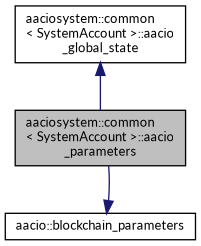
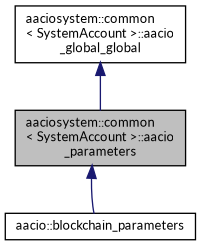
node "aaciosystem::common < SystemAccount >::aacio _global_state": label "aaciosystem::common < SystemAccount >::aacio _global_state" -> "aaciosystem::common < SystemAccount >::aacio _global_global"
edge "aaciosystem::common < SystemAccount >::aacio _parameters" -> "aacio::blockchain_parameters": reversed
